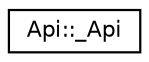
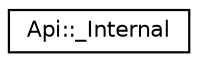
node "Api::_Api": label "Api::_Api" -> "Api::_Internal"
